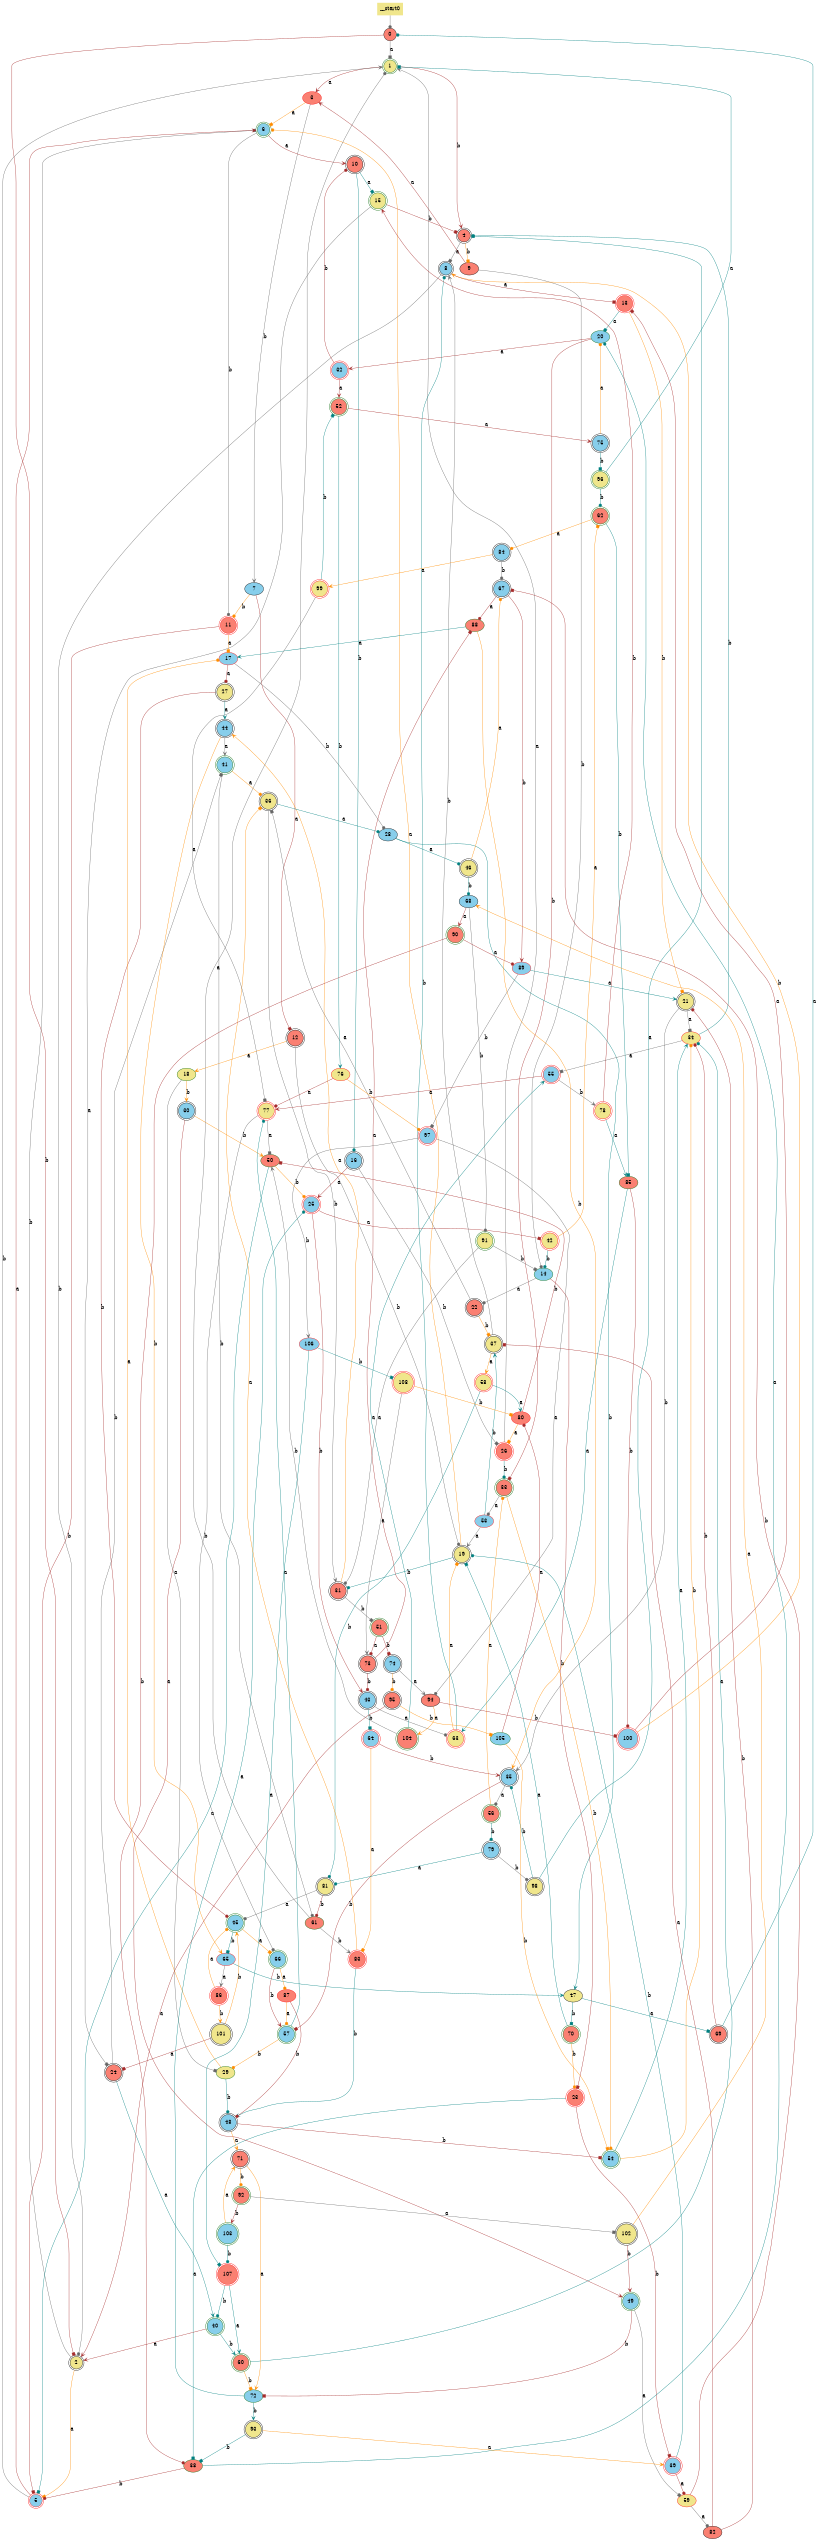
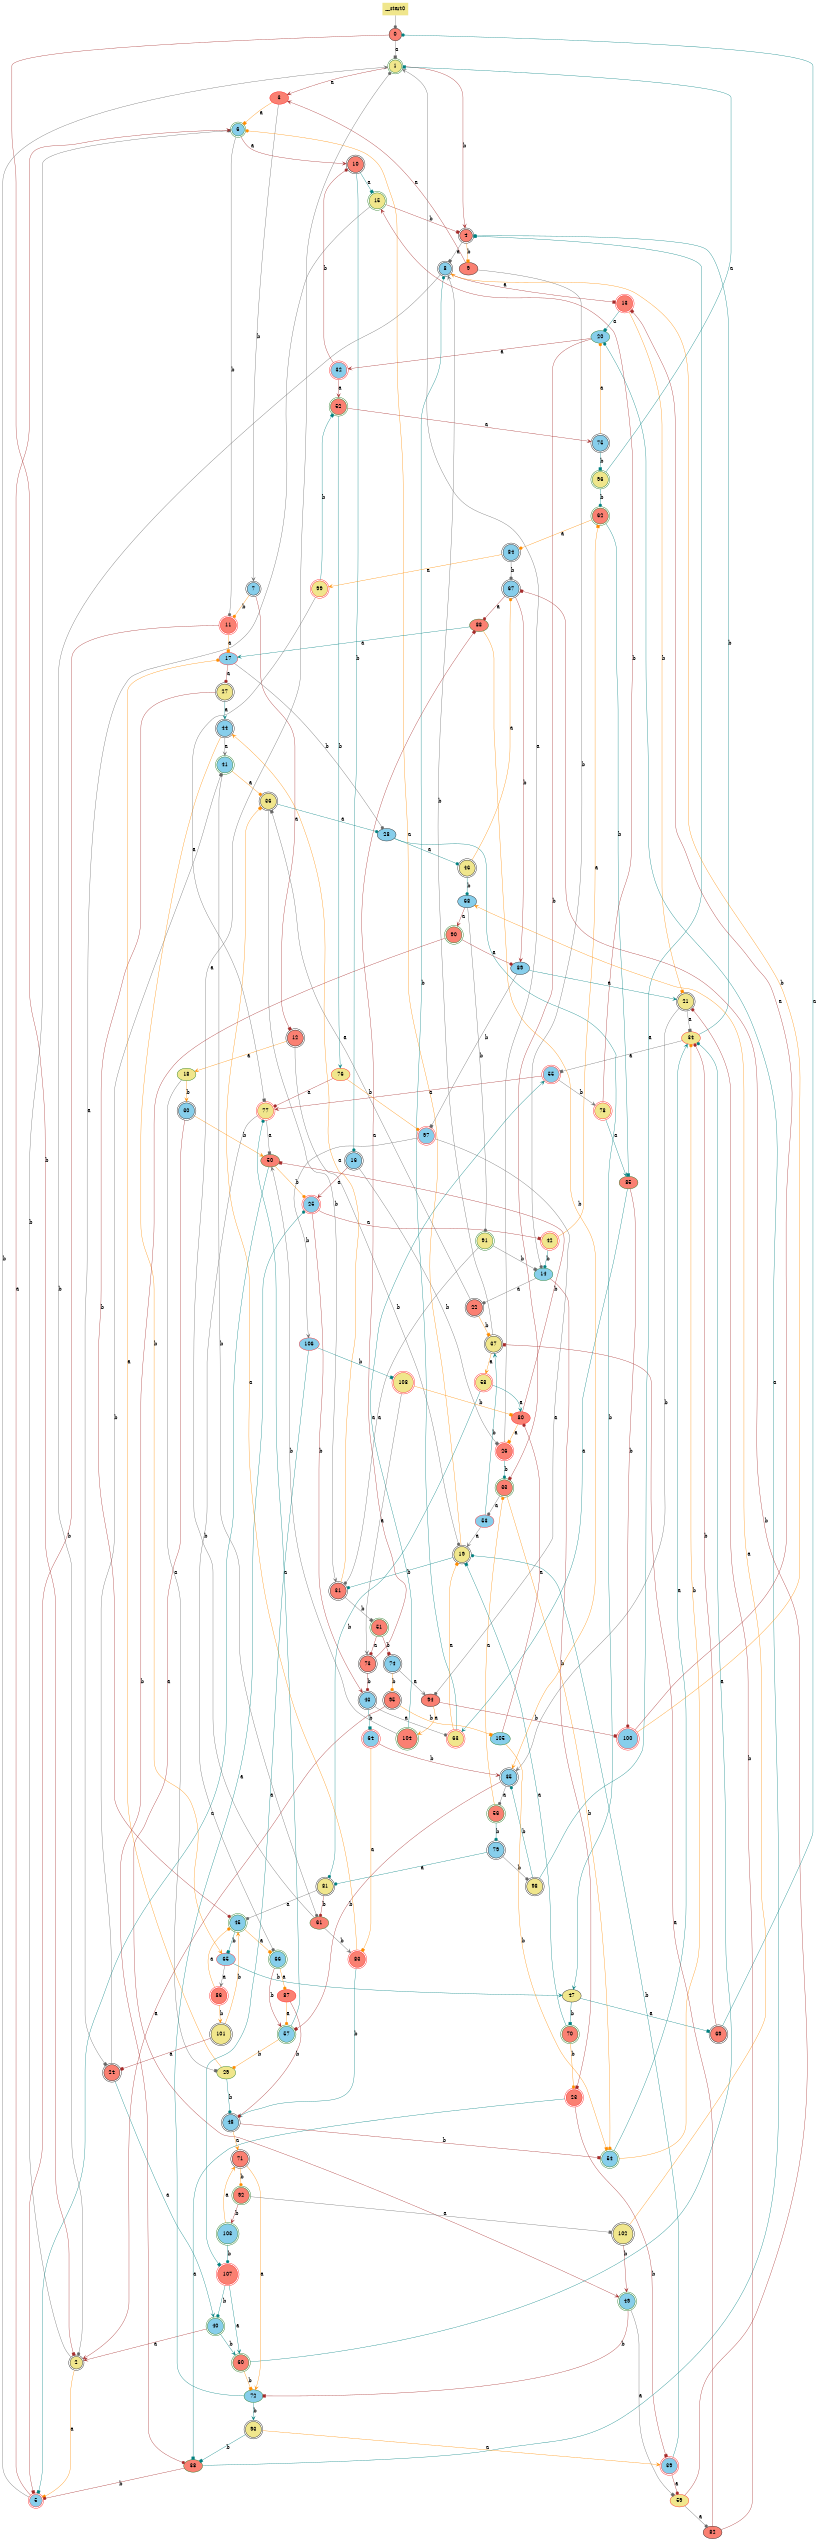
node "7": shape ellipse -> doublecircle
node "89": color red -> black
